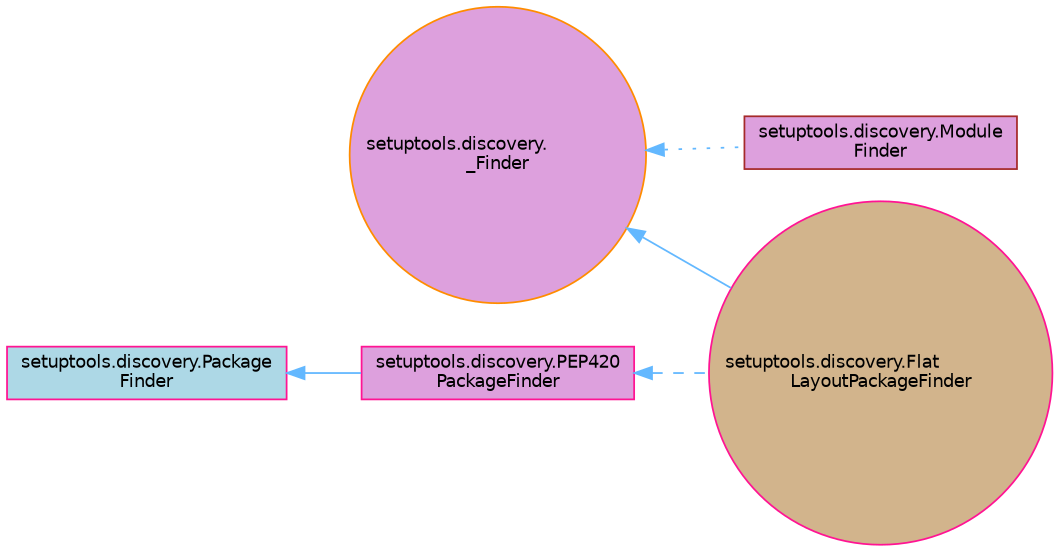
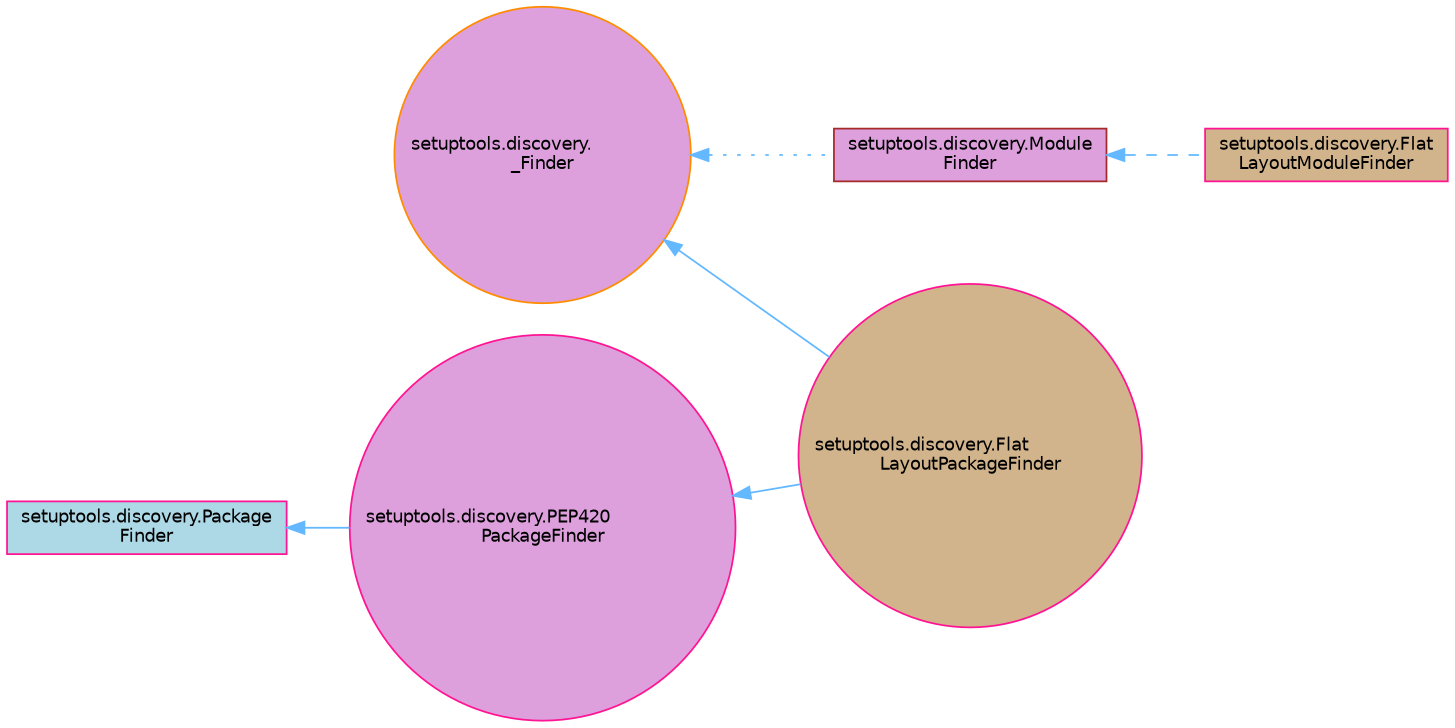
node "setuptools.discovery.Flat LayoutModuleFinder": added
node "setuptools.discovery.PEP420 PackageFinder": shape box -> circle
edge "setuptools.discovery.Flat LayoutPackageFinder" -> "setuptools.discovery.PEP420 PackageFinder": style dashed -> solid
